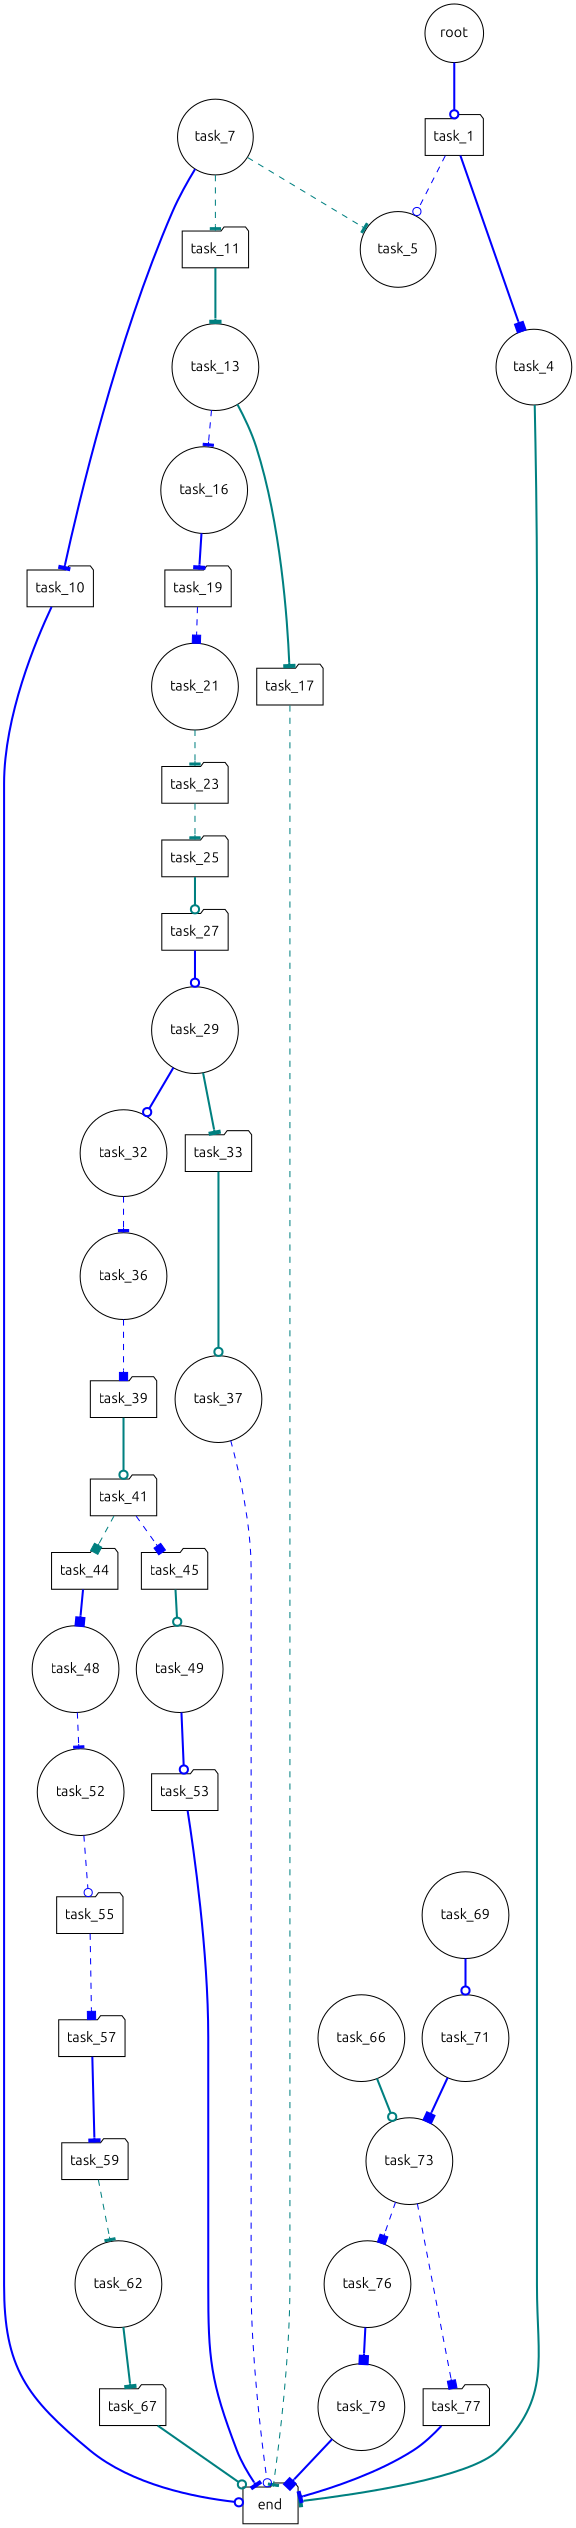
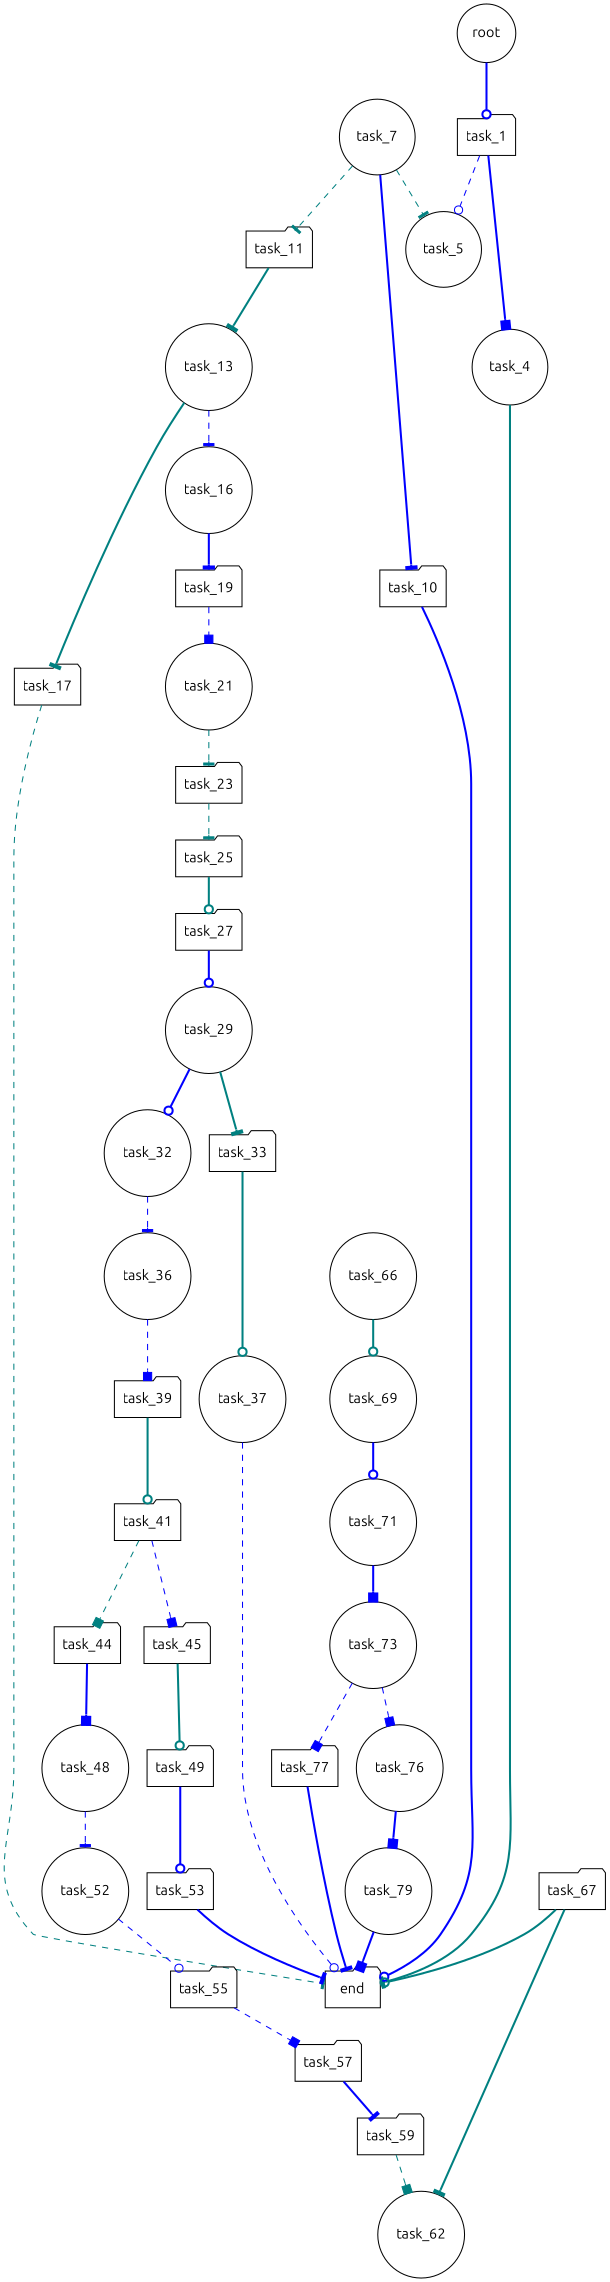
node "task_49": shape circle -> folder
edge "task_66" -> "task_73": now "task_66" -> "task_69"
edge "task_59" -> "task_62": arrowhead tee -> box
edge "task_62" -> "task_67": reversed
